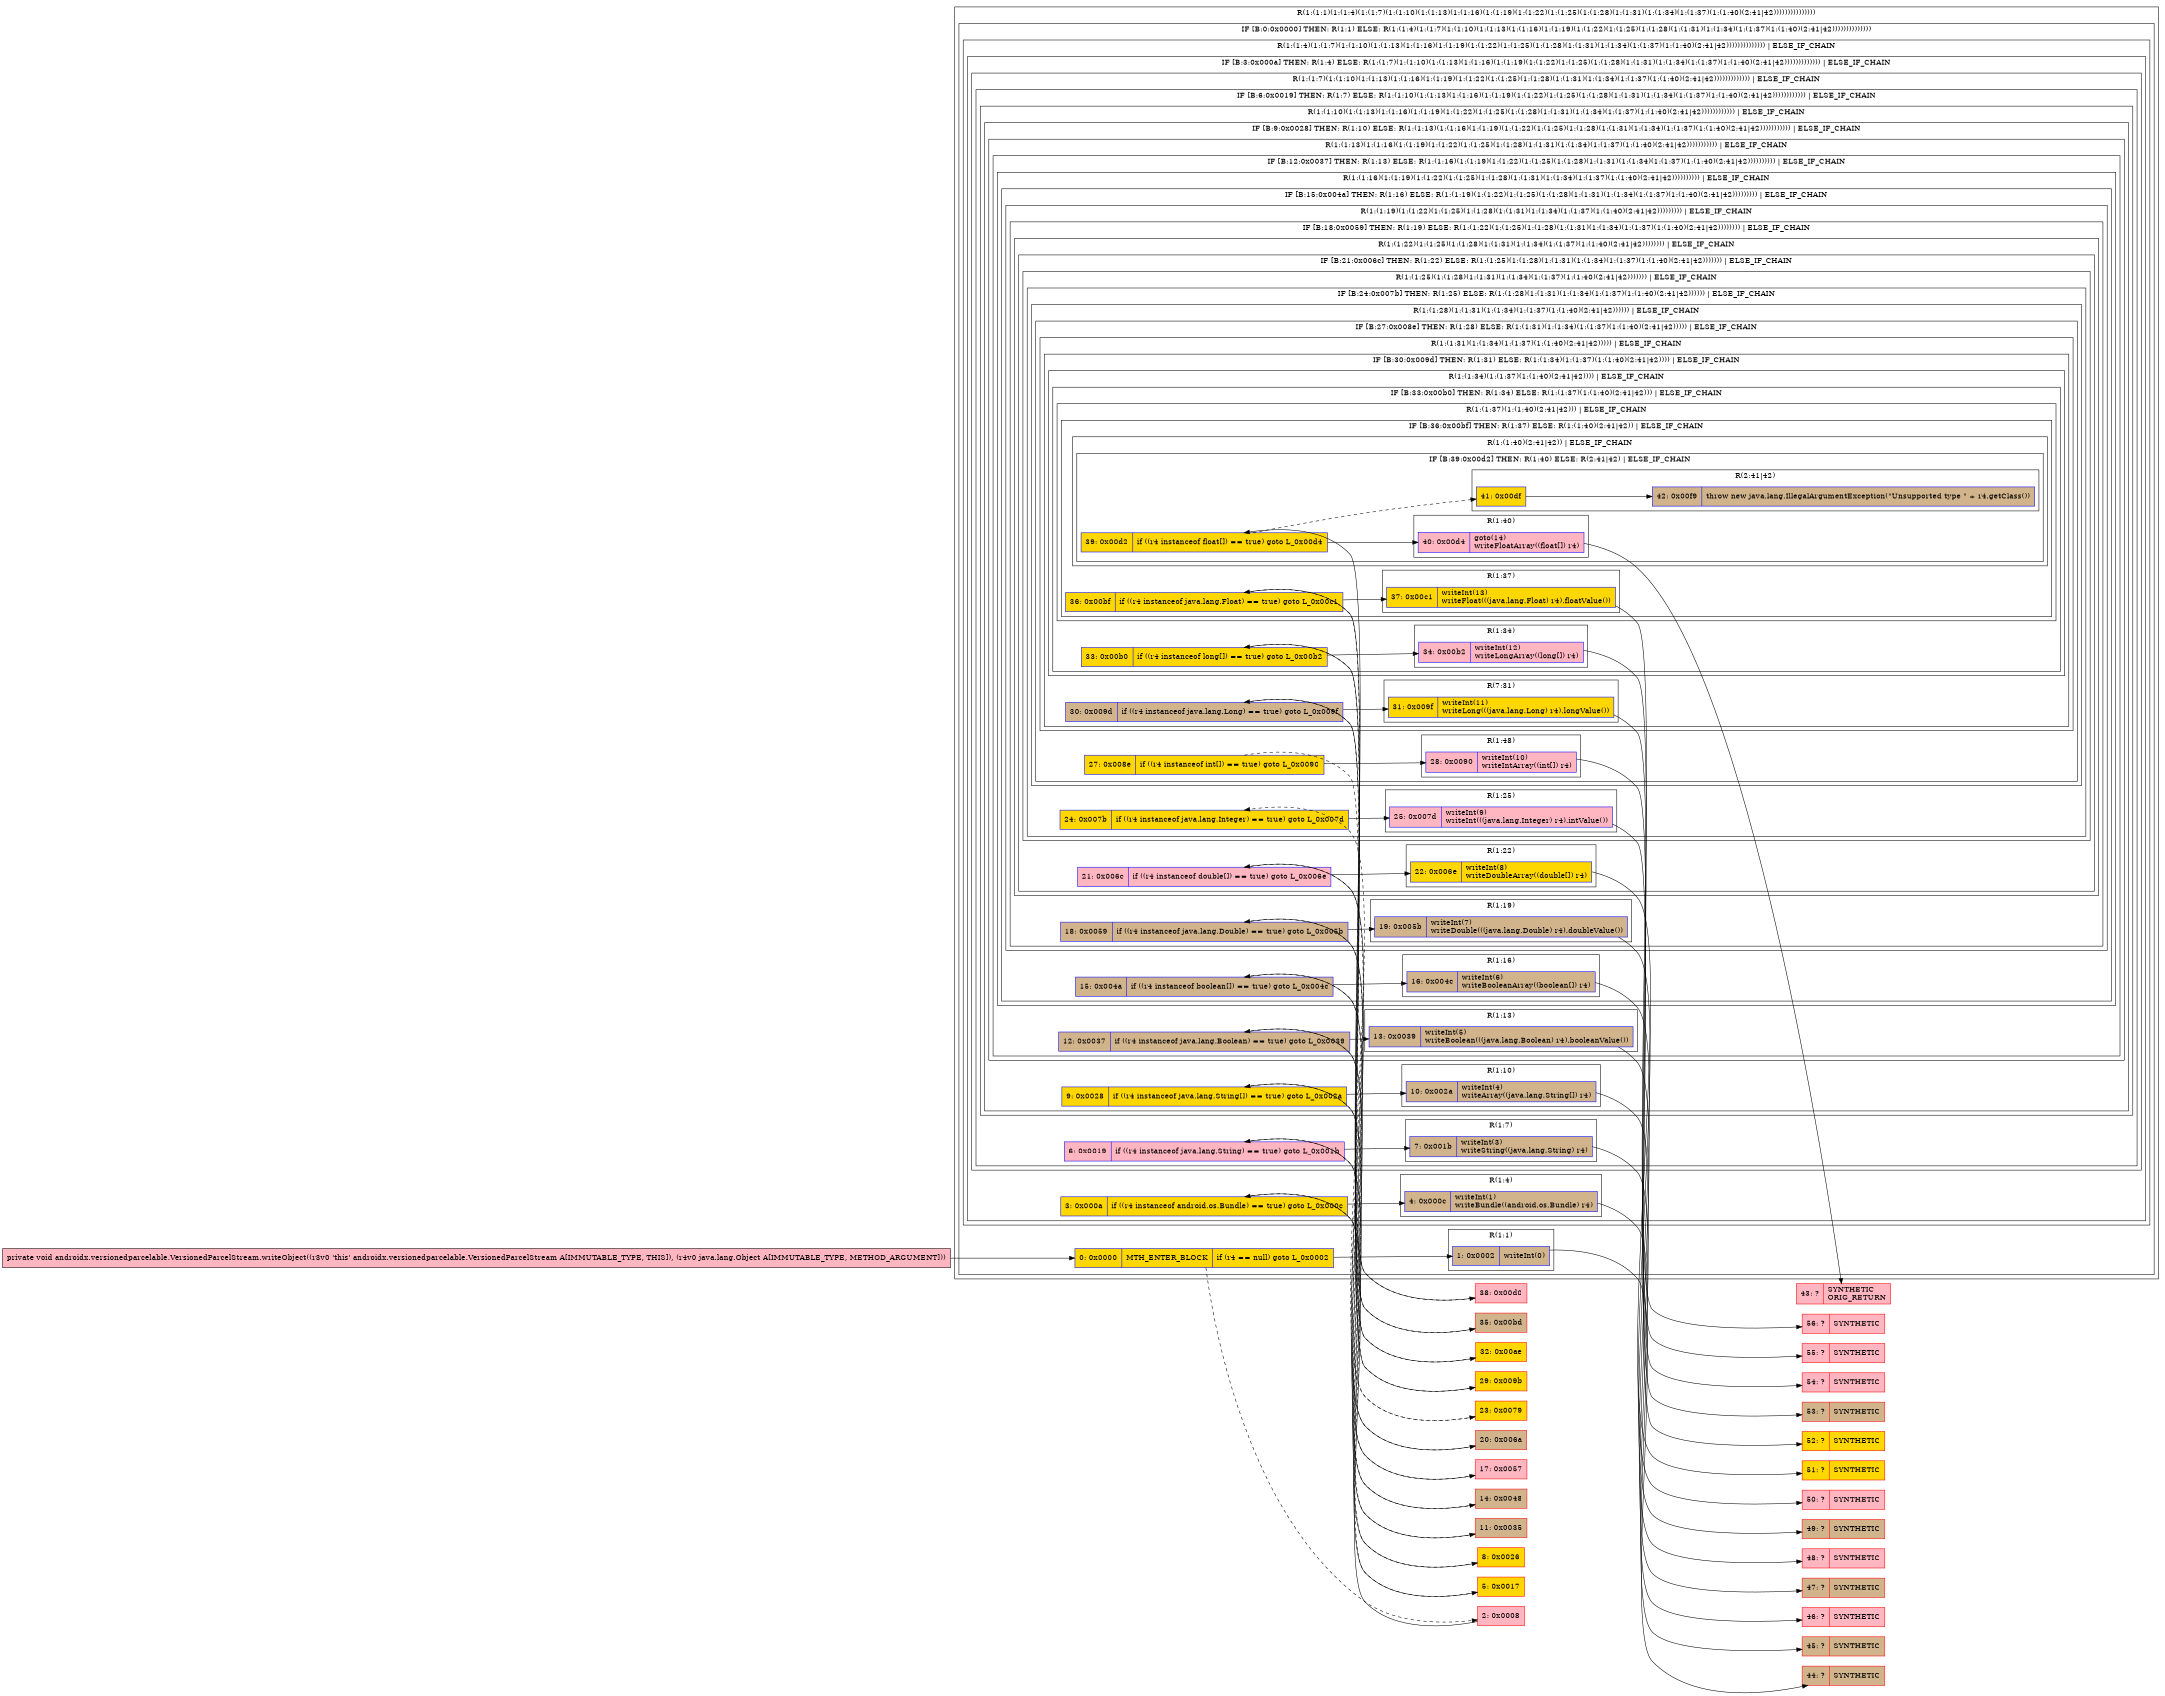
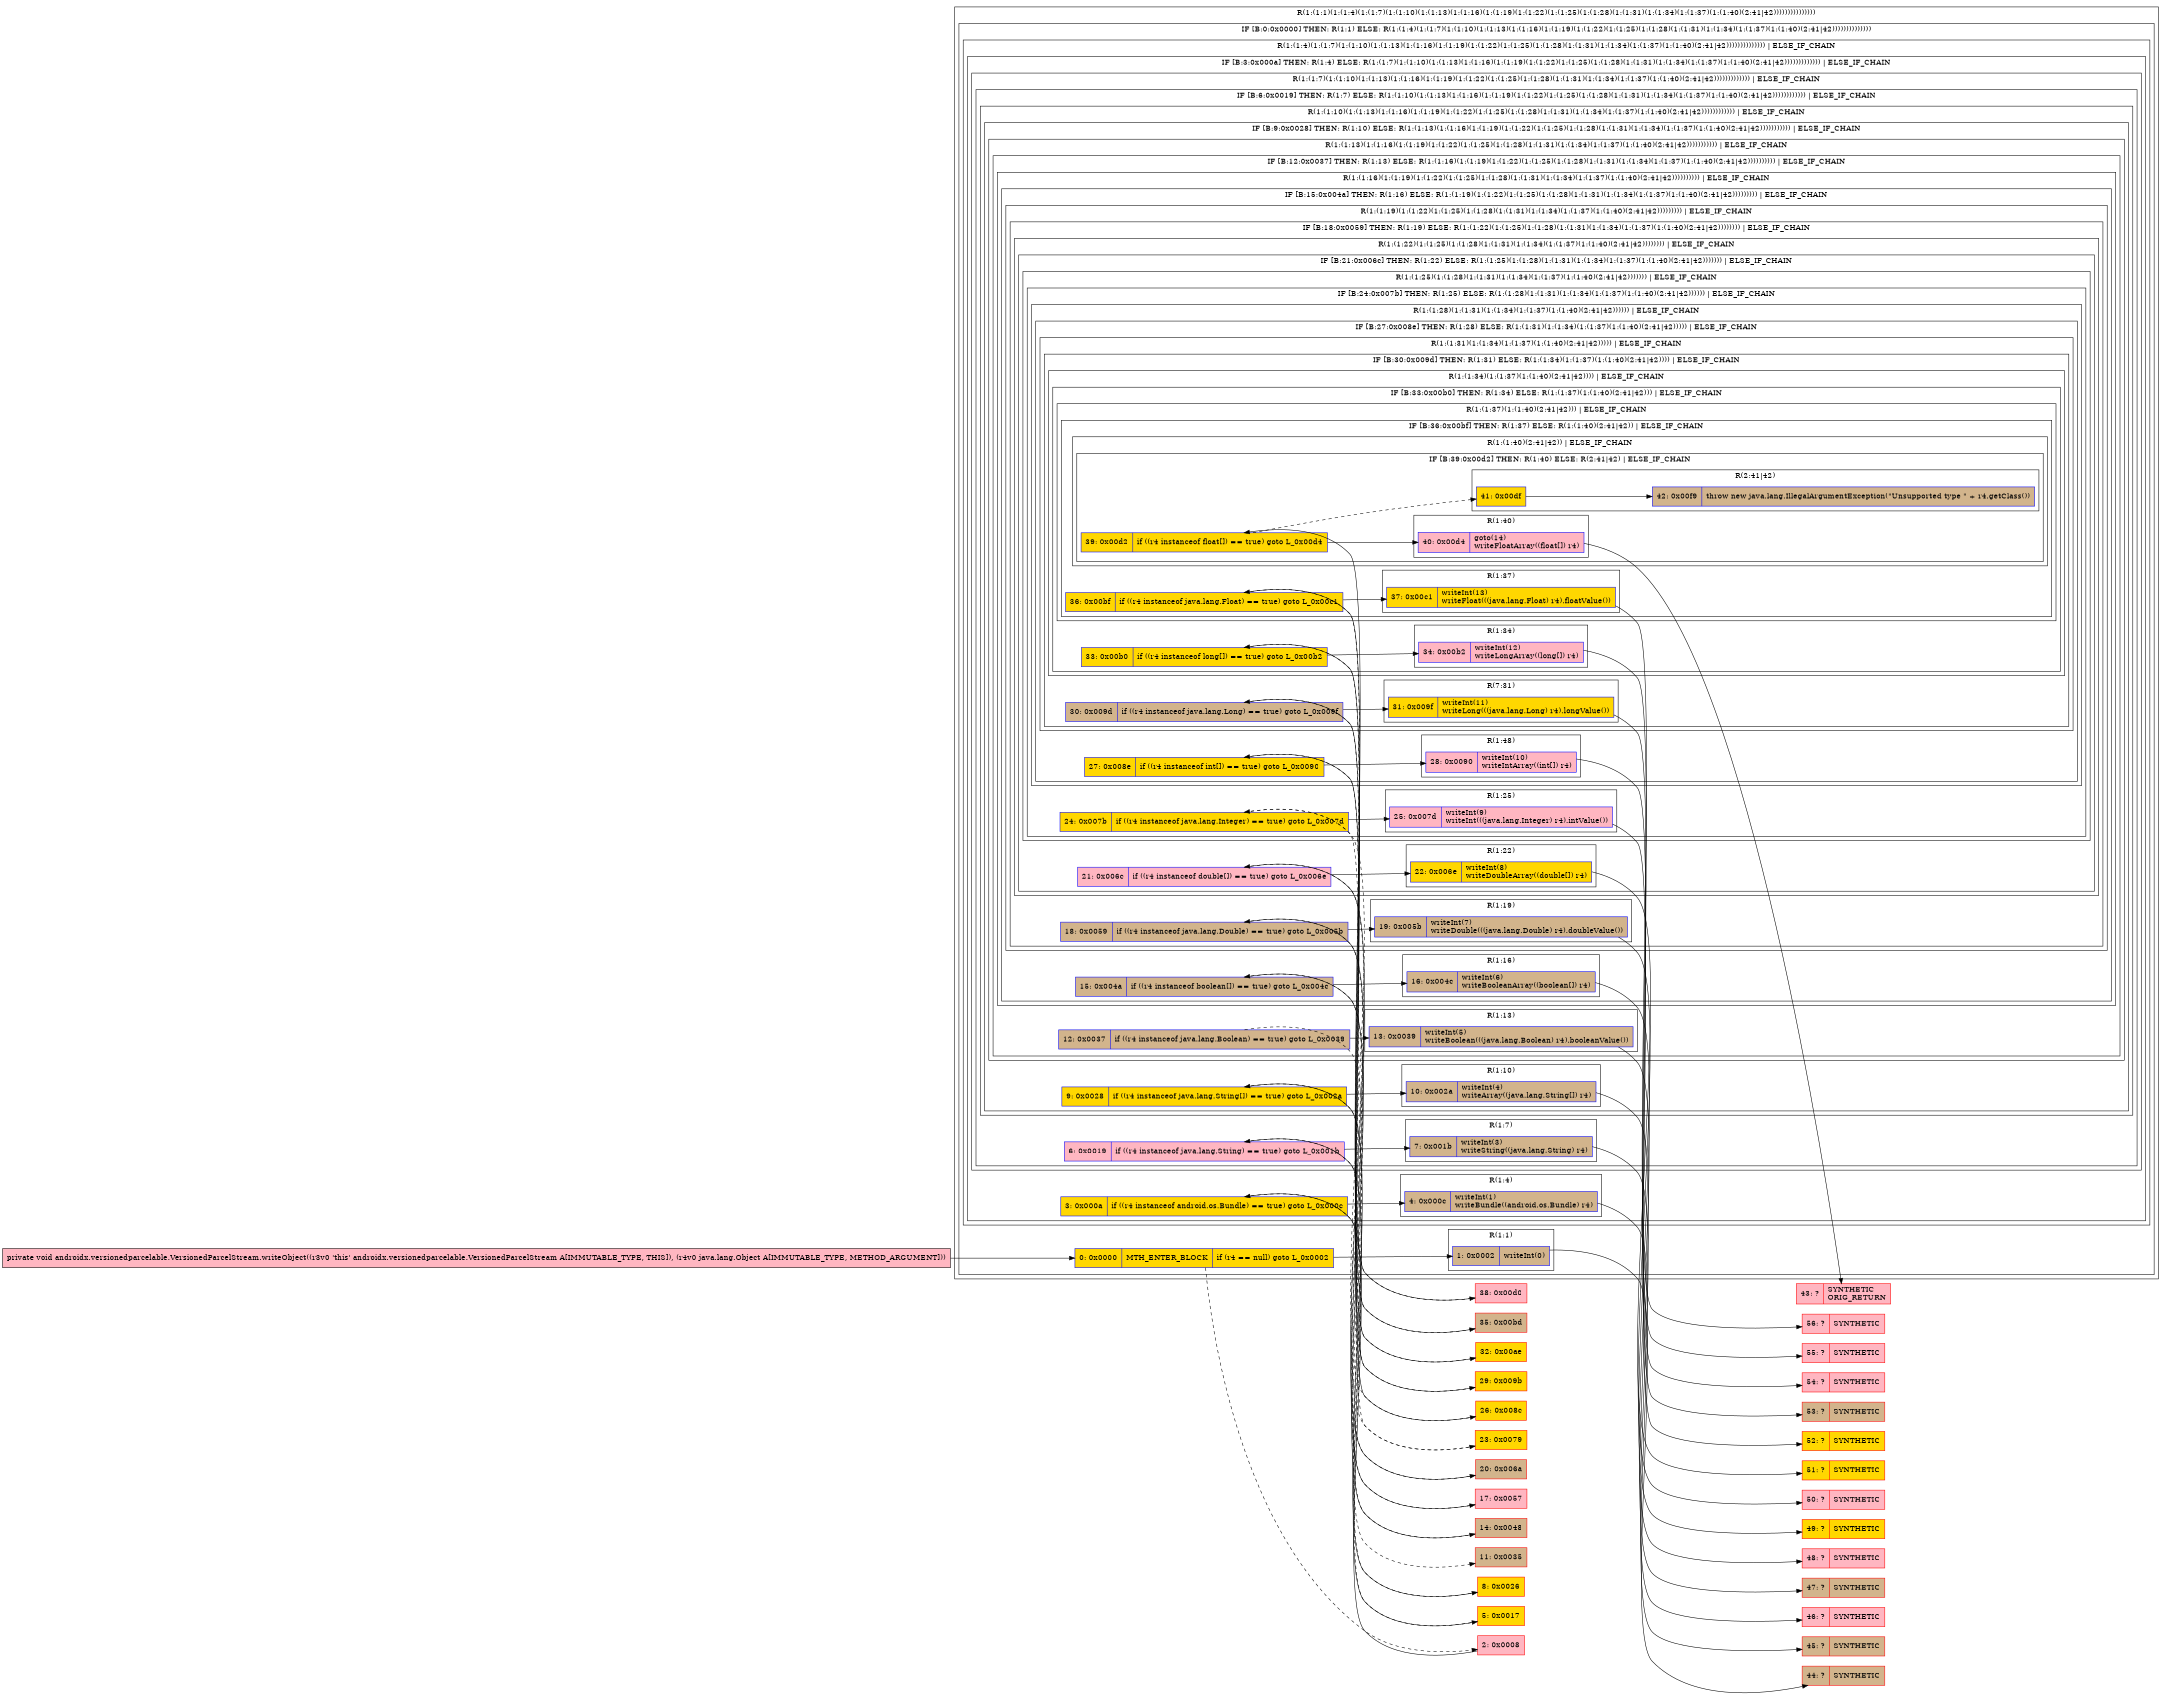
edge "11: 0x0035" -> "12: 0x0037": removed
node "26: 0x008c": added
node "49: ?": fillcolor tan -> gold
